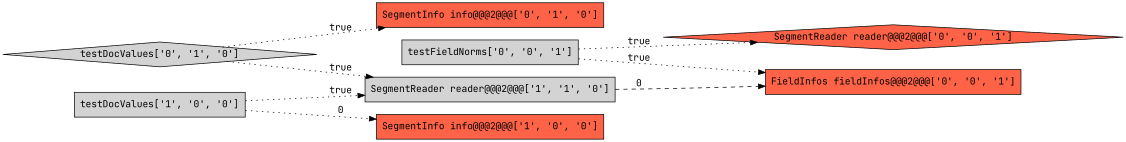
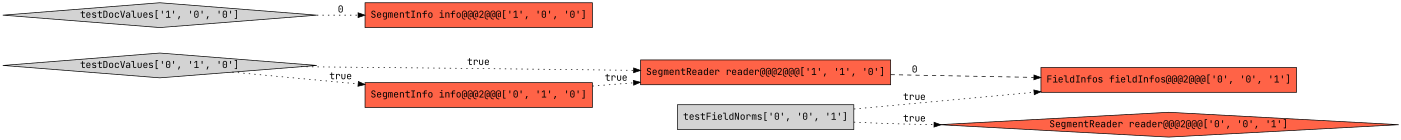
node "SegmentReader reader@@@2@@@['1', '1', '0']": fillcolor lightgray -> tomato
edge "testDocValues['1', '0', '0']" -> "SegmentReader reader@@@2@@@['1', '1', '0']": now "SegmentInfo info@@@2@@@['0', '1', '0']" -> "SegmentReader reader@@@2@@@['1', '1', '0']"
node "testDocValues['1', '0', '0']": shape box -> diamond
